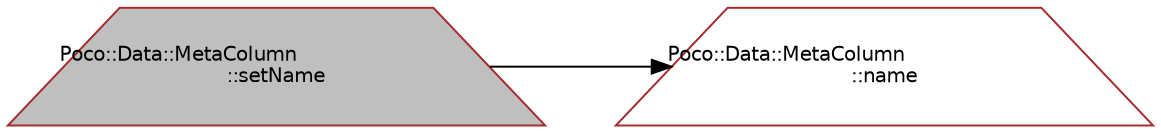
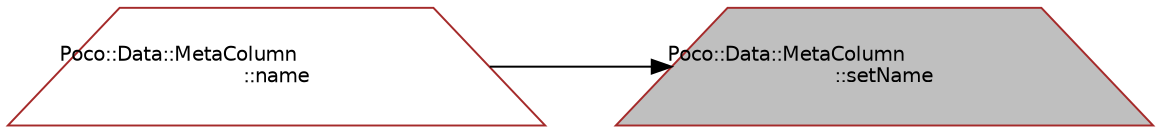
edge "Poco::Data::MetaColumn ::setName" -> "Poco::Data::MetaColumn ::name": reversed
